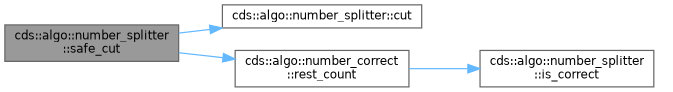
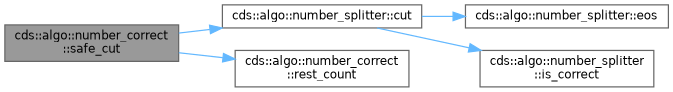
node "cds::algo::number_splitter::eos": added
node "cds::algo::number_splitter ::safe_cut": label "cds::algo::number_splitter ::safe_cut" -> "cds::algo::number_correct ::safe_cut"
edge "cds::algo::number_correct ::rest_count" -> "cds::algo::number_splitter ::is_correct": now "cds::algo::number_splitter::cut" -> "cds::algo::number_splitter ::is_correct"
